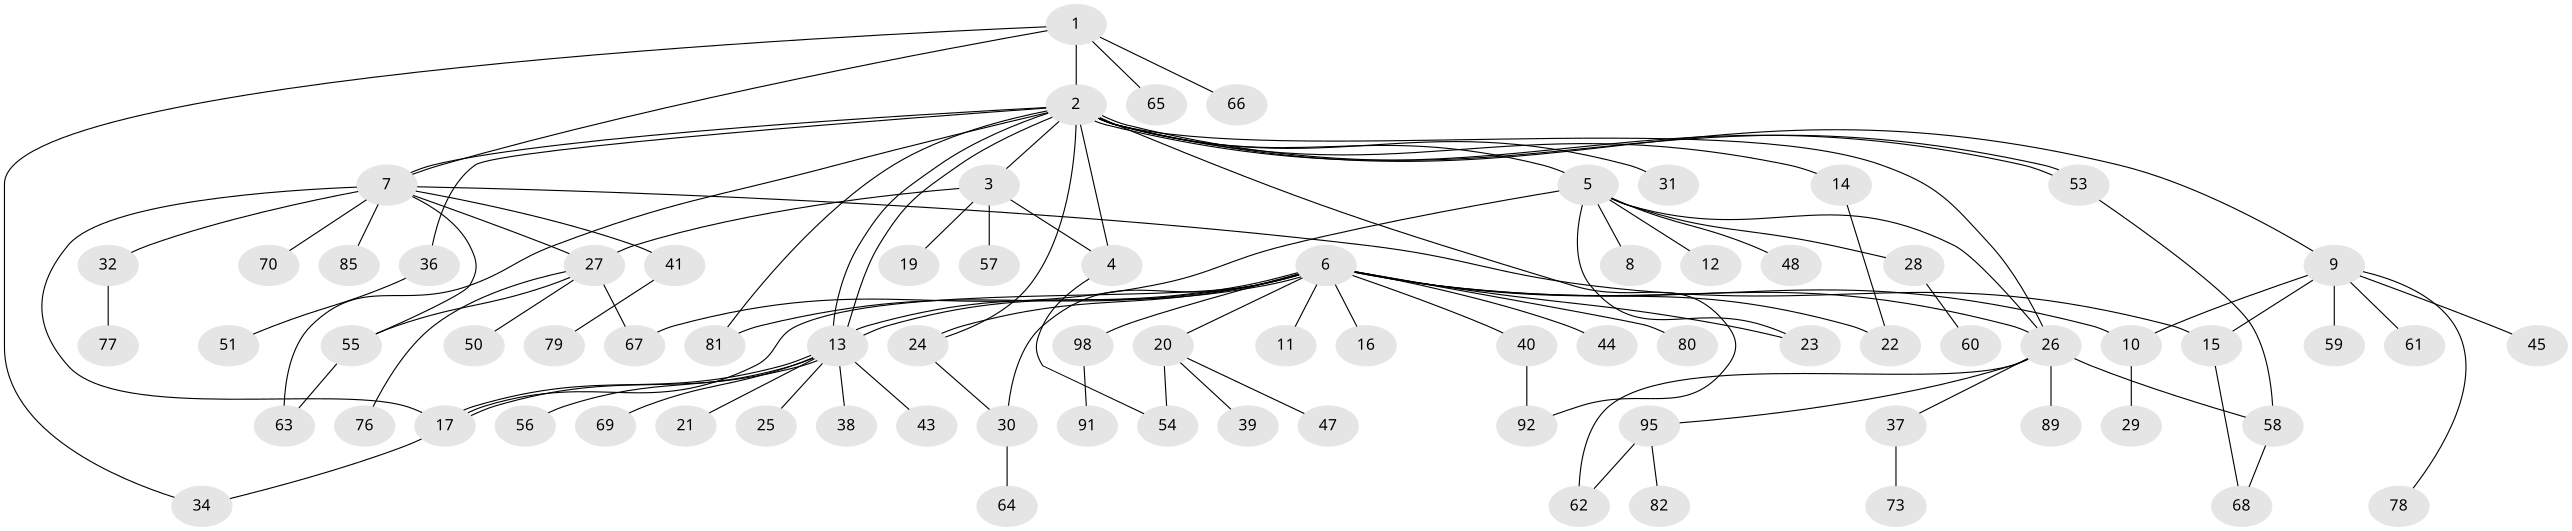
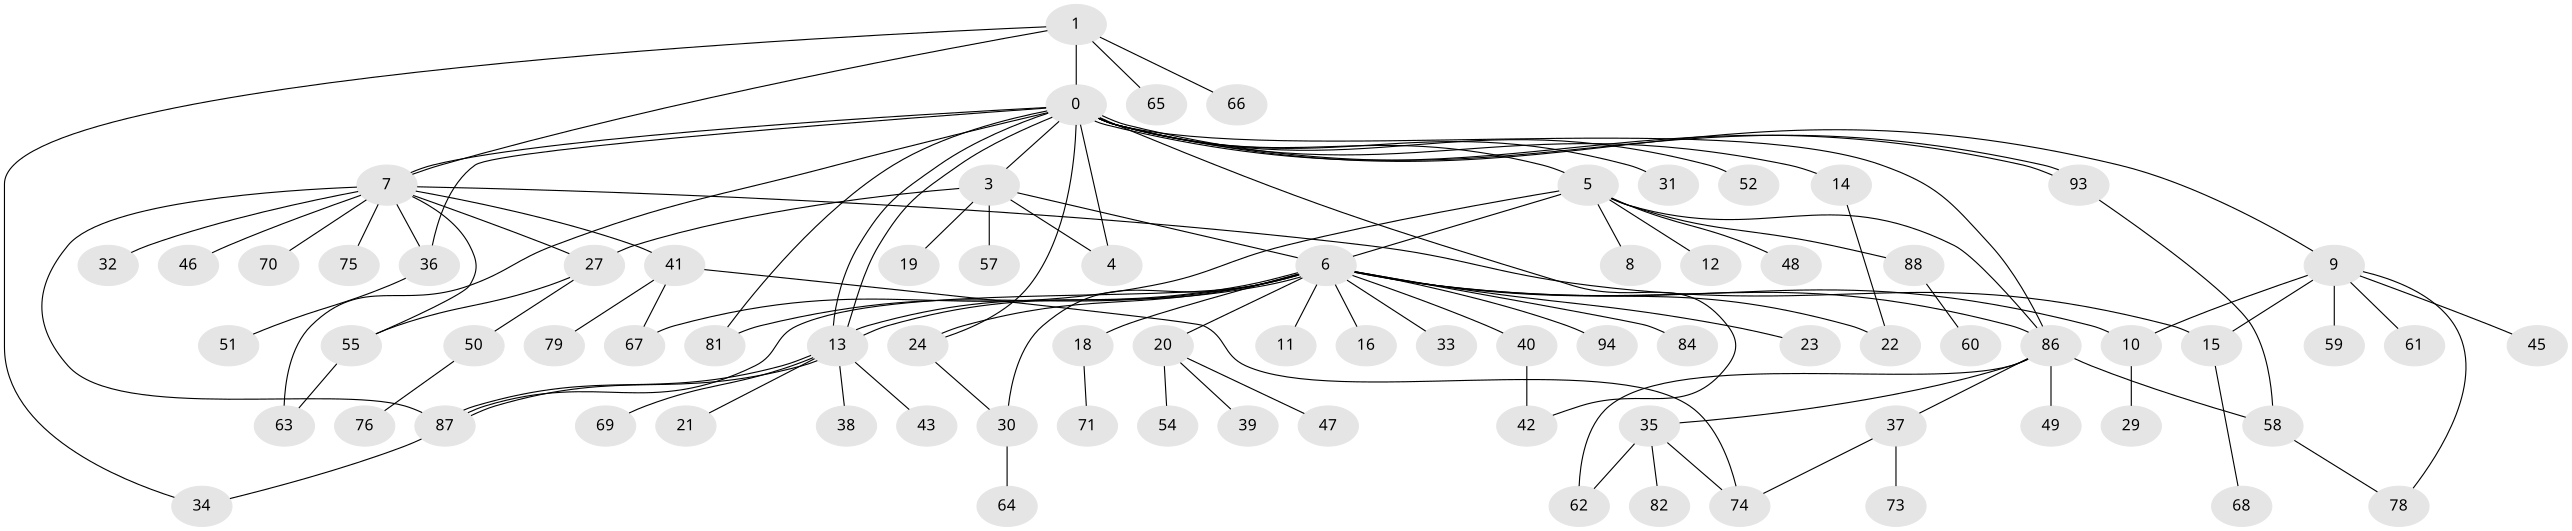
node "2": label "2" -> "0"
node "52": added
node "53": label "53" -> "93"
edge "7" -- "36": added
edge "3" -- "6": added
node "46": added
node "85": label "85" -> "75"
node "28": label "28" -> "88"
edge "5" -- "23": now "5" -- "6"
edge "27" -- "67": now "41" -- "67"
edge "27" -- "76": now "50" -- "76"
node "77": removed
node "98": label "98" -> "18"
node "33": added
node "44": label "44" -> "94"
node "80": label "80" -> "84"
node "26": label "26" -> "86"
edge "4" -- "54": removed
node "17": label "17" -> "87"
node "56": removed
node "25": removed
node "91": label "91" -> "71"
node "92": label "92" -> "42"
node "95": label "95" -> "35"
node "89": label "89" -> "49"
edge "58" -- "68": now "58" -- "78"
node "74": added
